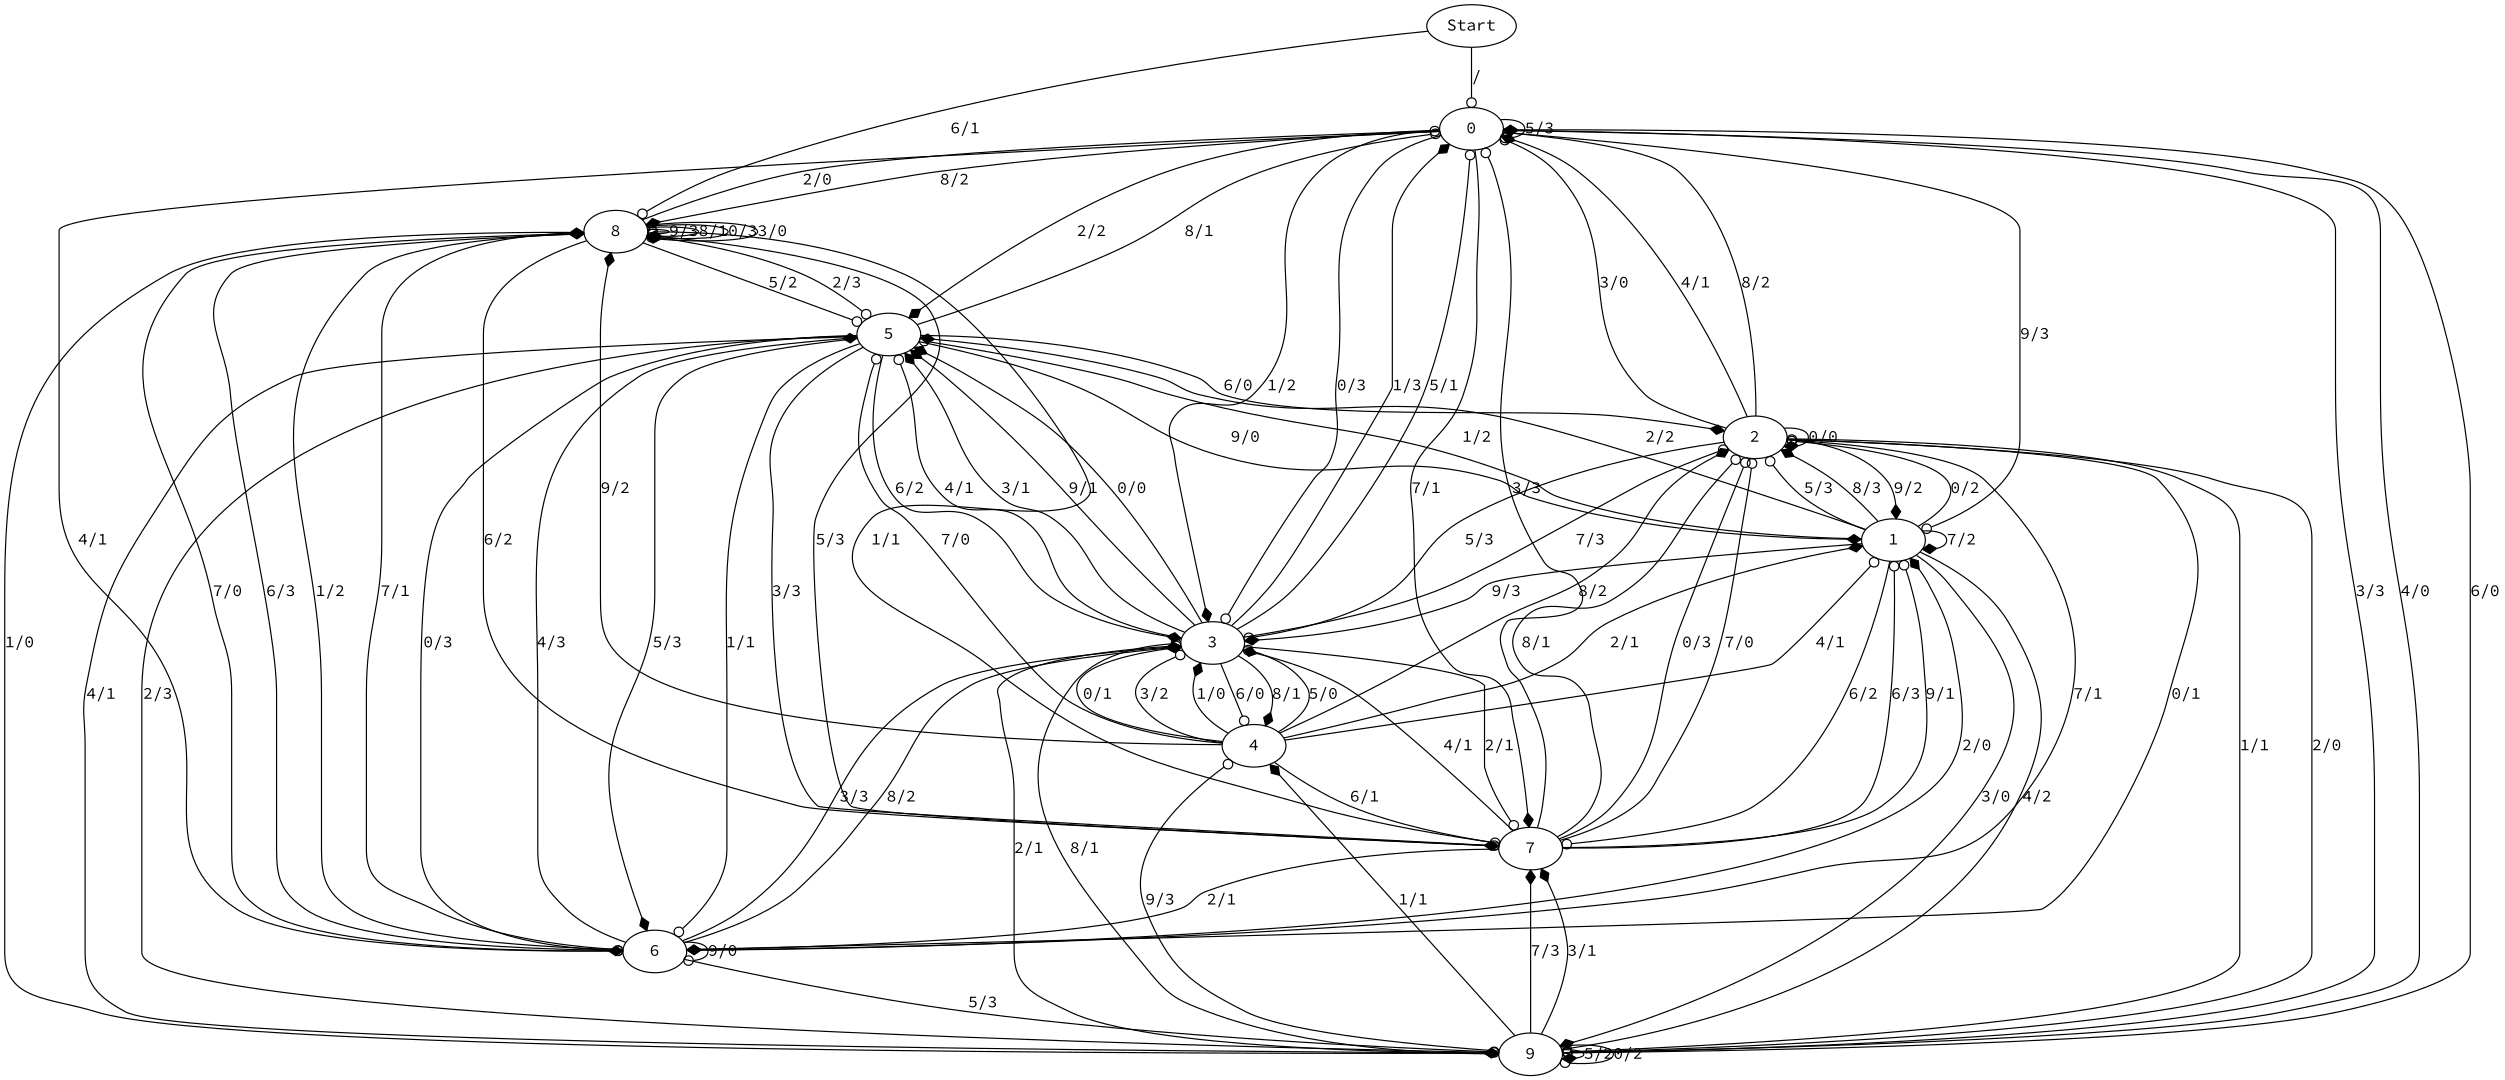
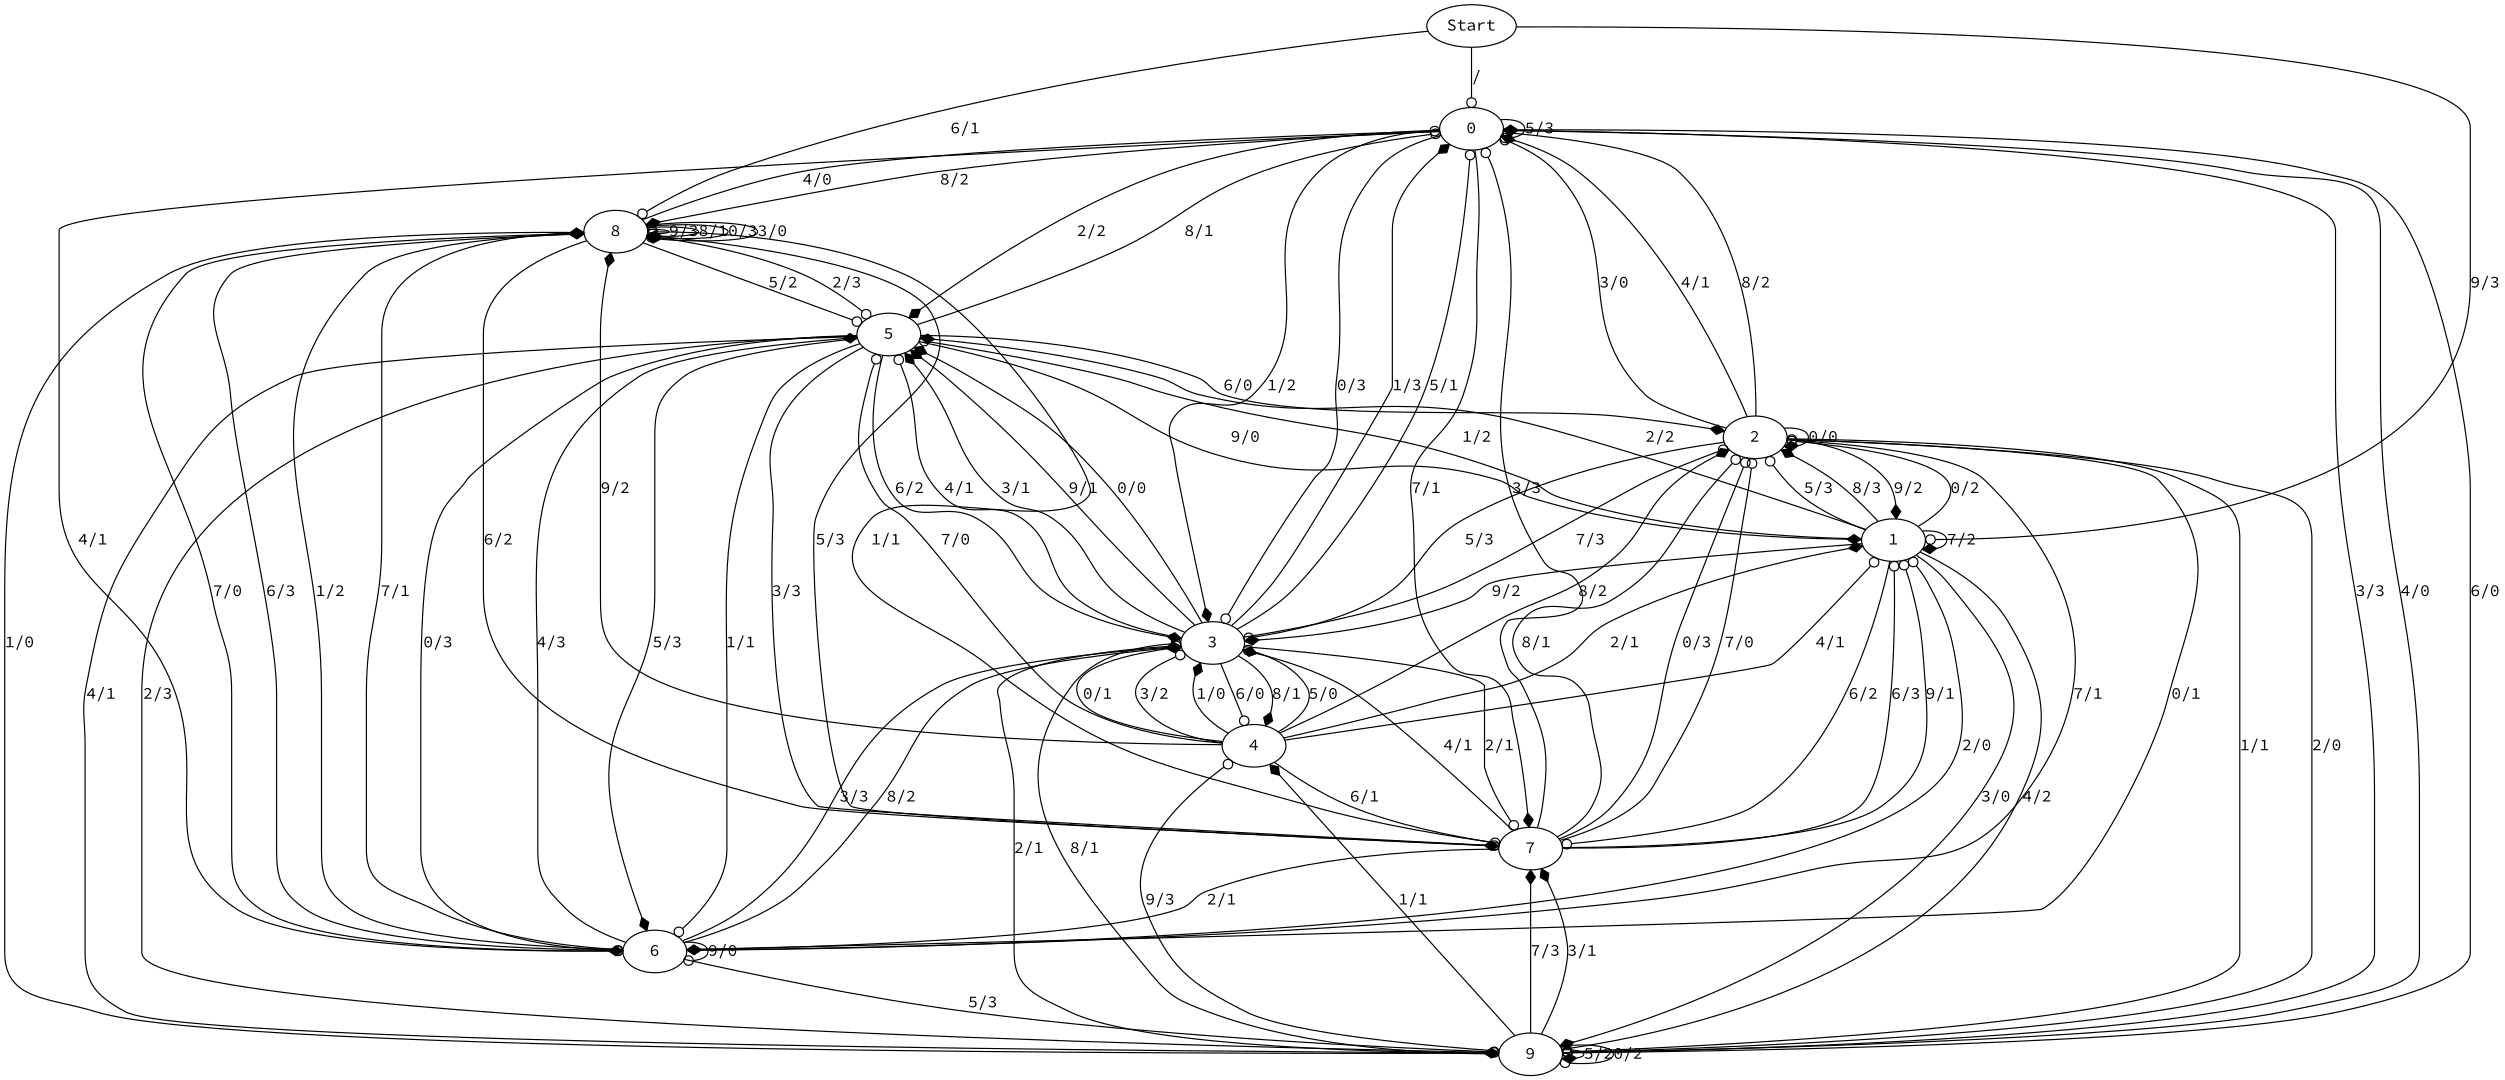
edge "8" -> "0": label "2/0" -> "4/0"
edge "0" -> "1": now "Start" -> "1"
edge "1" -> "3": label "9/3" -> "9/2"
edge "6" -> "1": arrowhead diamond -> odot
